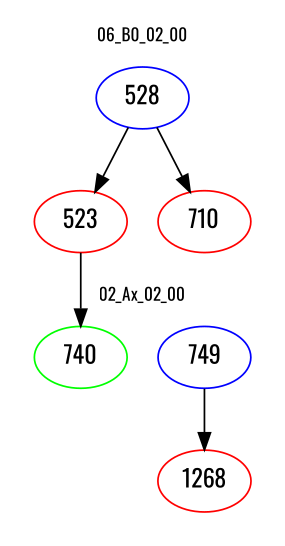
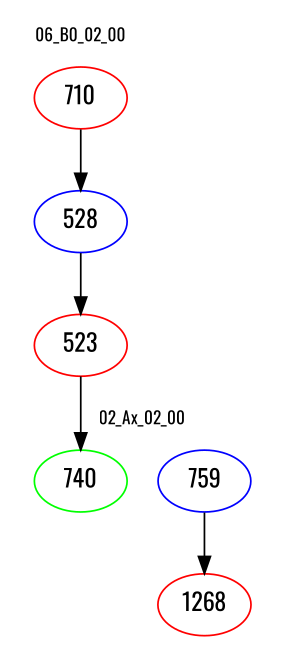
edge "528" -> "710": reversed
node "749": label "749" -> "759"
